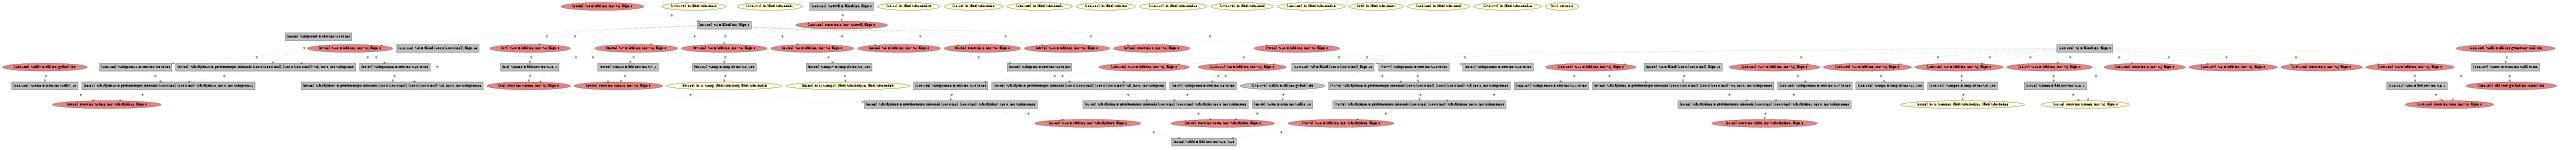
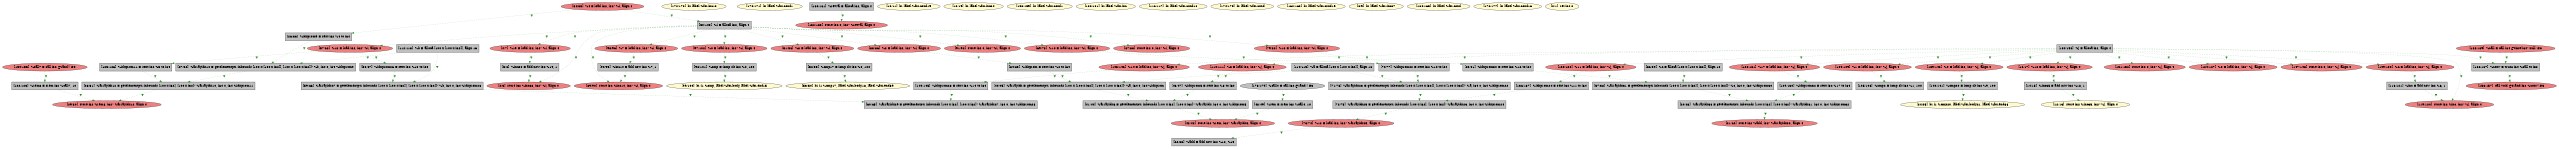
edge "[34/35]  %4 = load i32, i32* %i, align 4" -> "[26/33]  %idxprom9 = sext i32 %4 to i64": added, label "T"
edge "[134/153]  %j = alloca i32, align 4" -> "[12/13]  store i32 %inc35, i32* %j, align 4": now "[134/153]  %j = alloca i32, align 4" -> "[166/167]  %conv = trunc i64 %call to i32"
node "[61/64]  %15 = load i32, i32* %arrayidx29, align 4": removed
